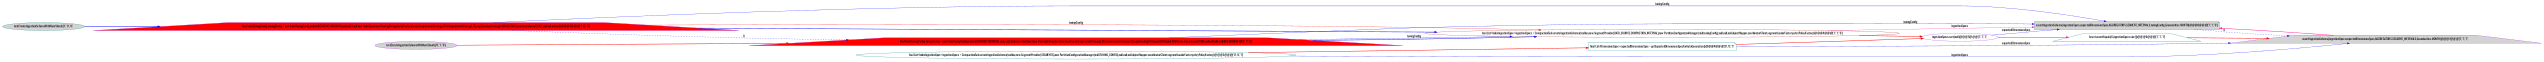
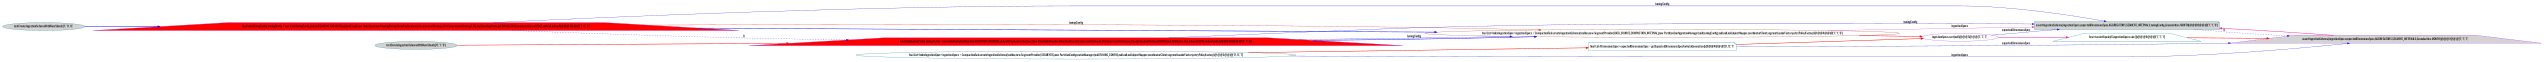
node "testCreateIngestionSchemaWithNumShards['0', '1', '0']": color purple -> teal
